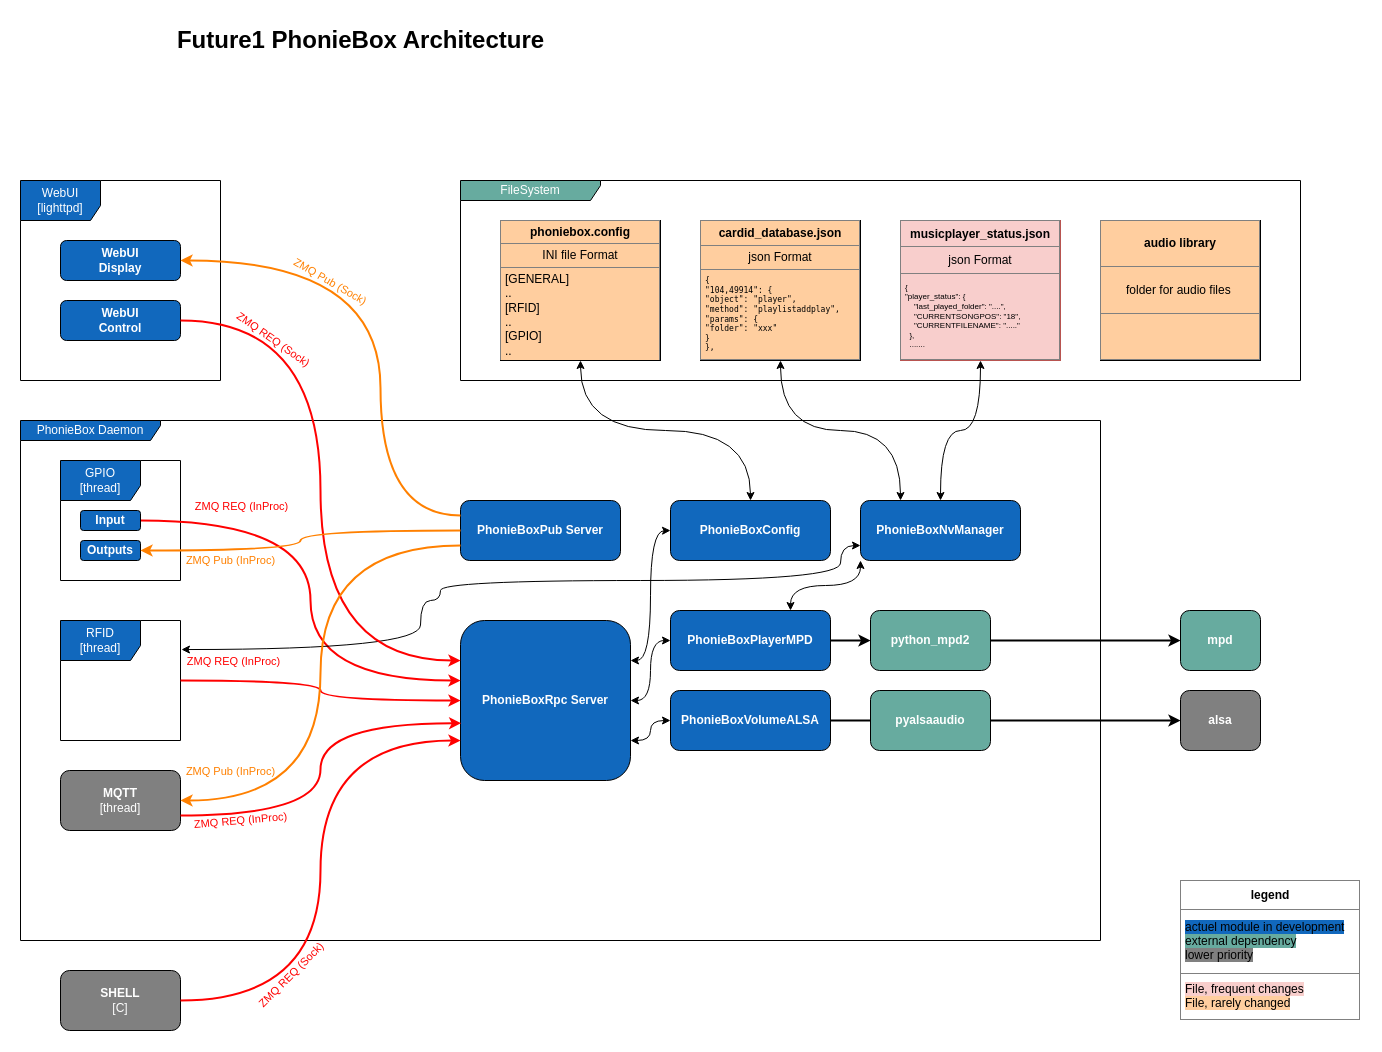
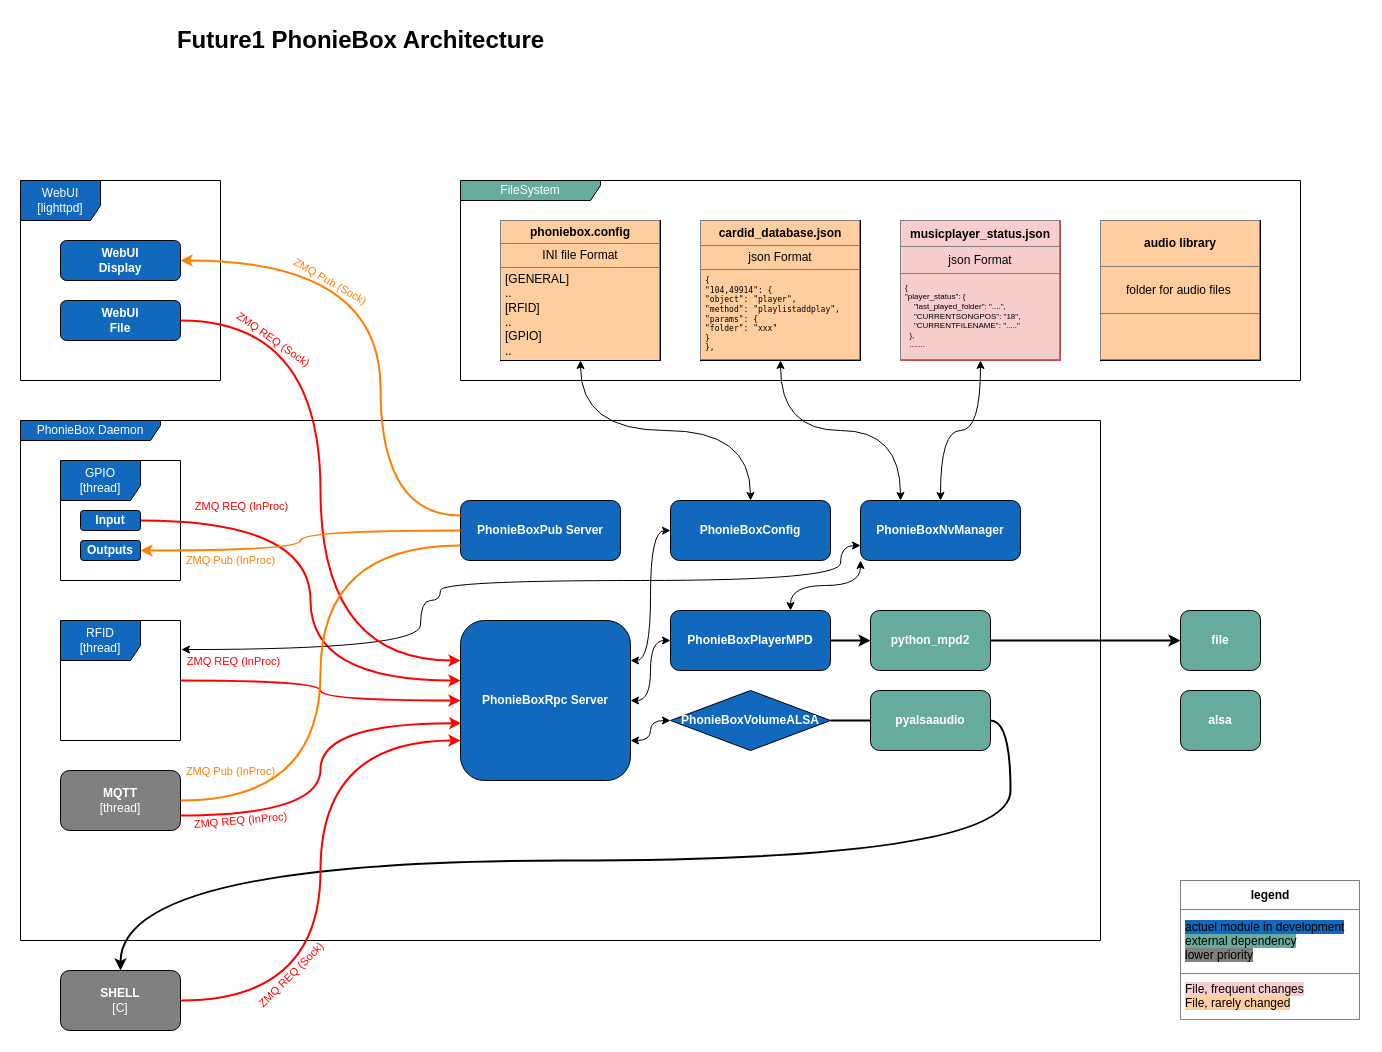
node "WebUI Control": label "WebUI Control" -> "WebUI File"
node "mpd": label "mpd" -> "file"
node "PhonieBoxVolumeALSA": shape rounded rectangle -> diamond
edge "pyalsaaudio" -> "alsa": now "pyalsaaudio" -> "SHELL [C]"
node "alsa": fillcolor #808080 -> #67ab9f
edge "PhonieBoxPub Server" -> "MQTT [thread]": arrowhead classic -> none
